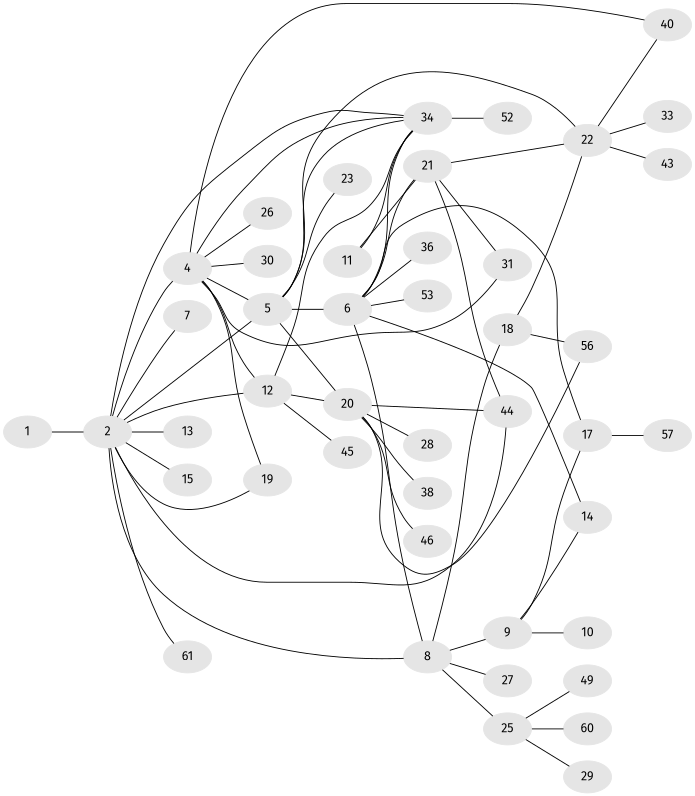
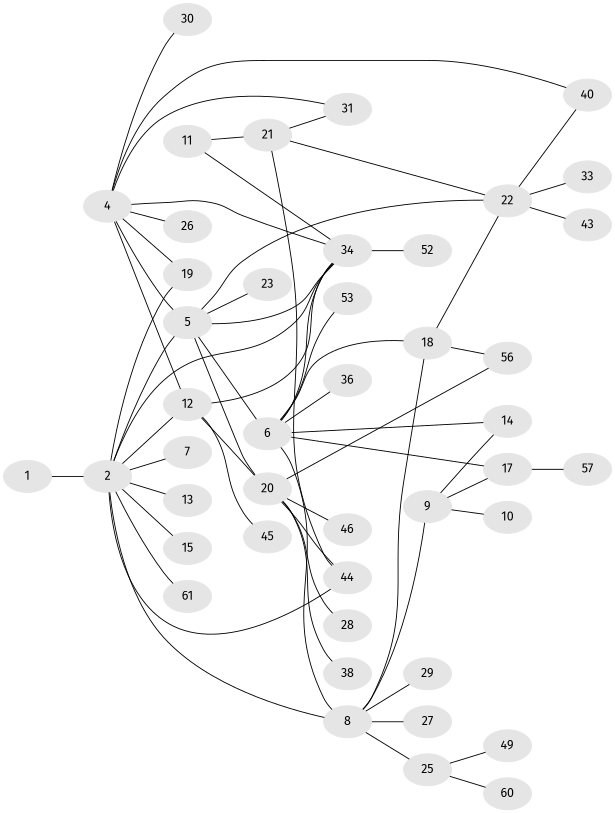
edge "21" -- "6": now "18" -- "6"
edge "4" -- "2": removed
edge "25" -- "29": now "8" -- "29"
